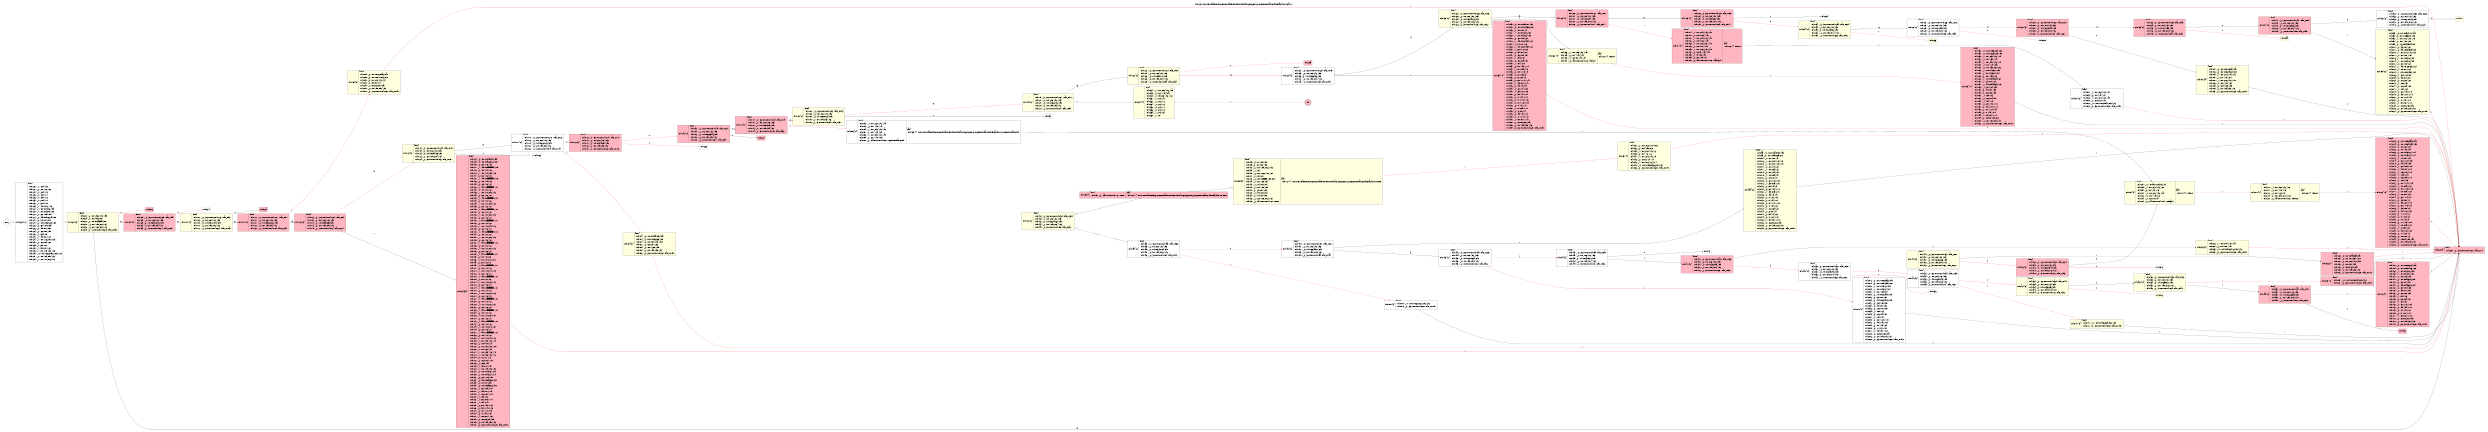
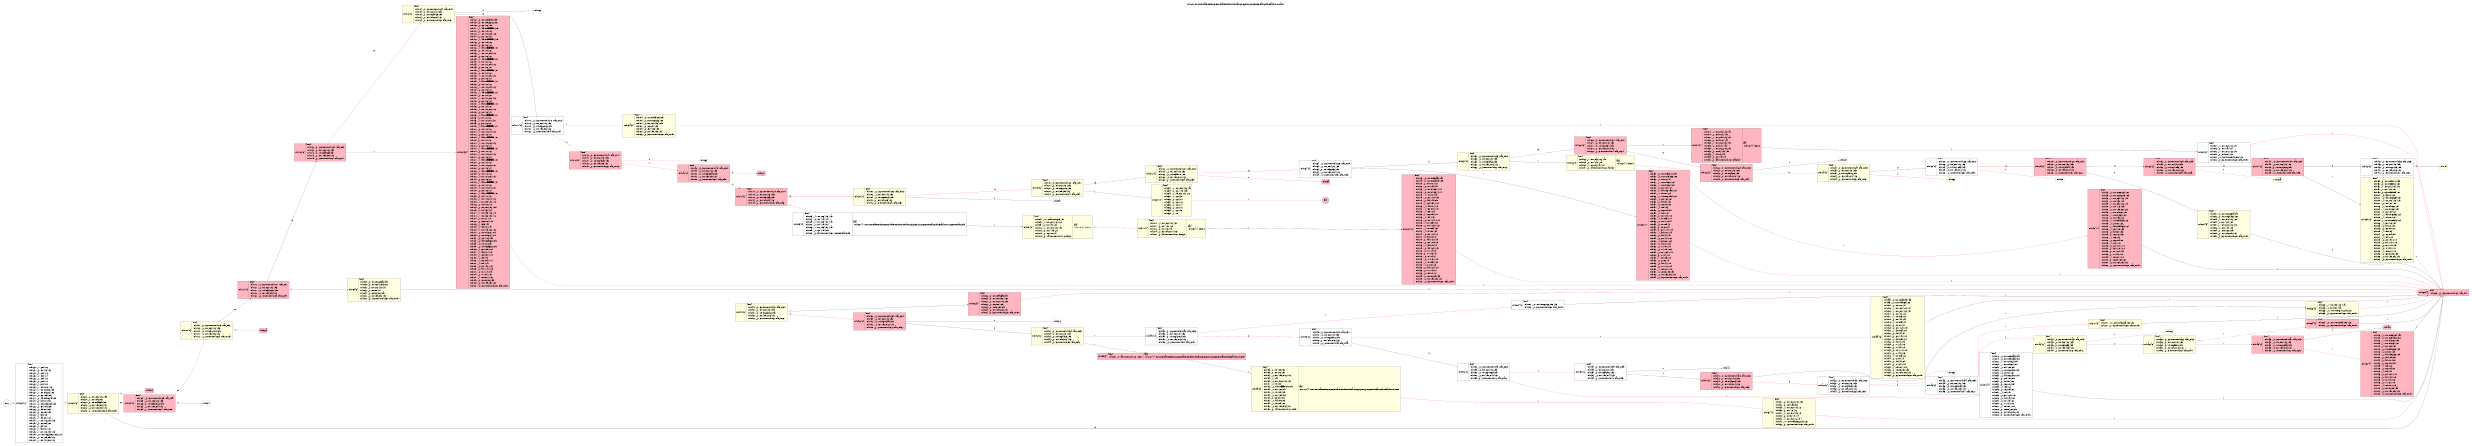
edge "0x401968 [28]" -> "0x4020f1 [31]": now "0x401968 [28]" -> "0x401984 [28]"
